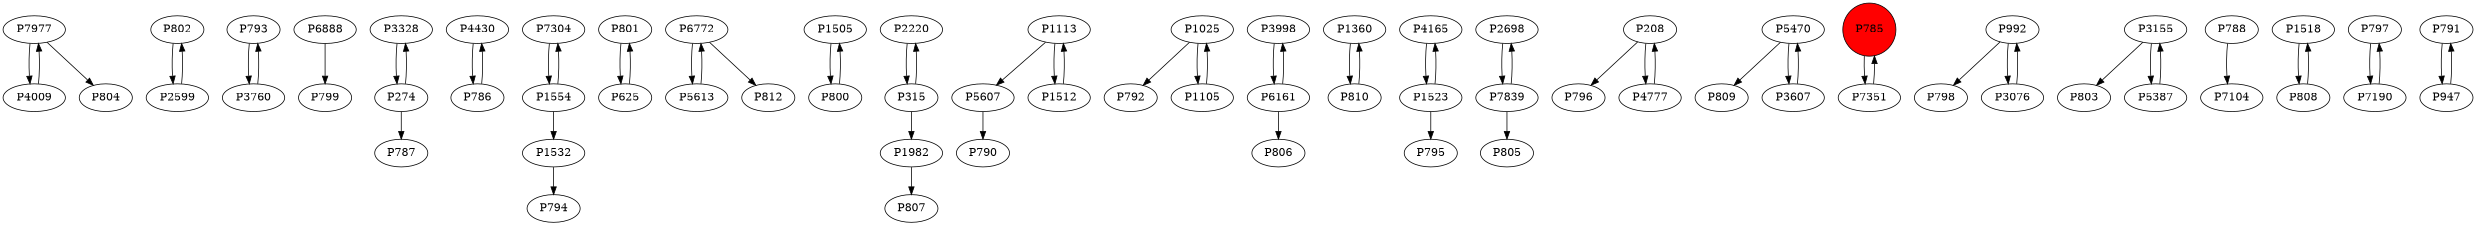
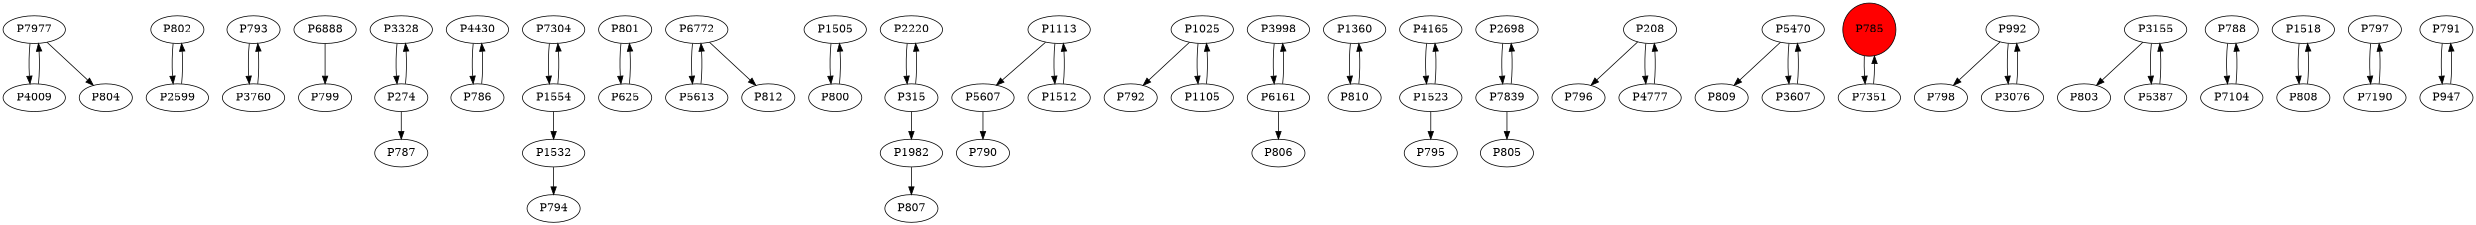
edge "P7104" -> "P788": added
